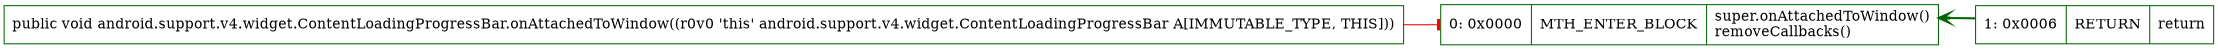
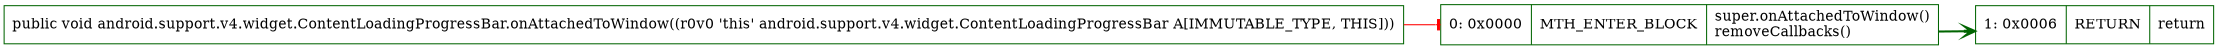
edge "1: 0x0006" -> "0: 0x0000": reversed
